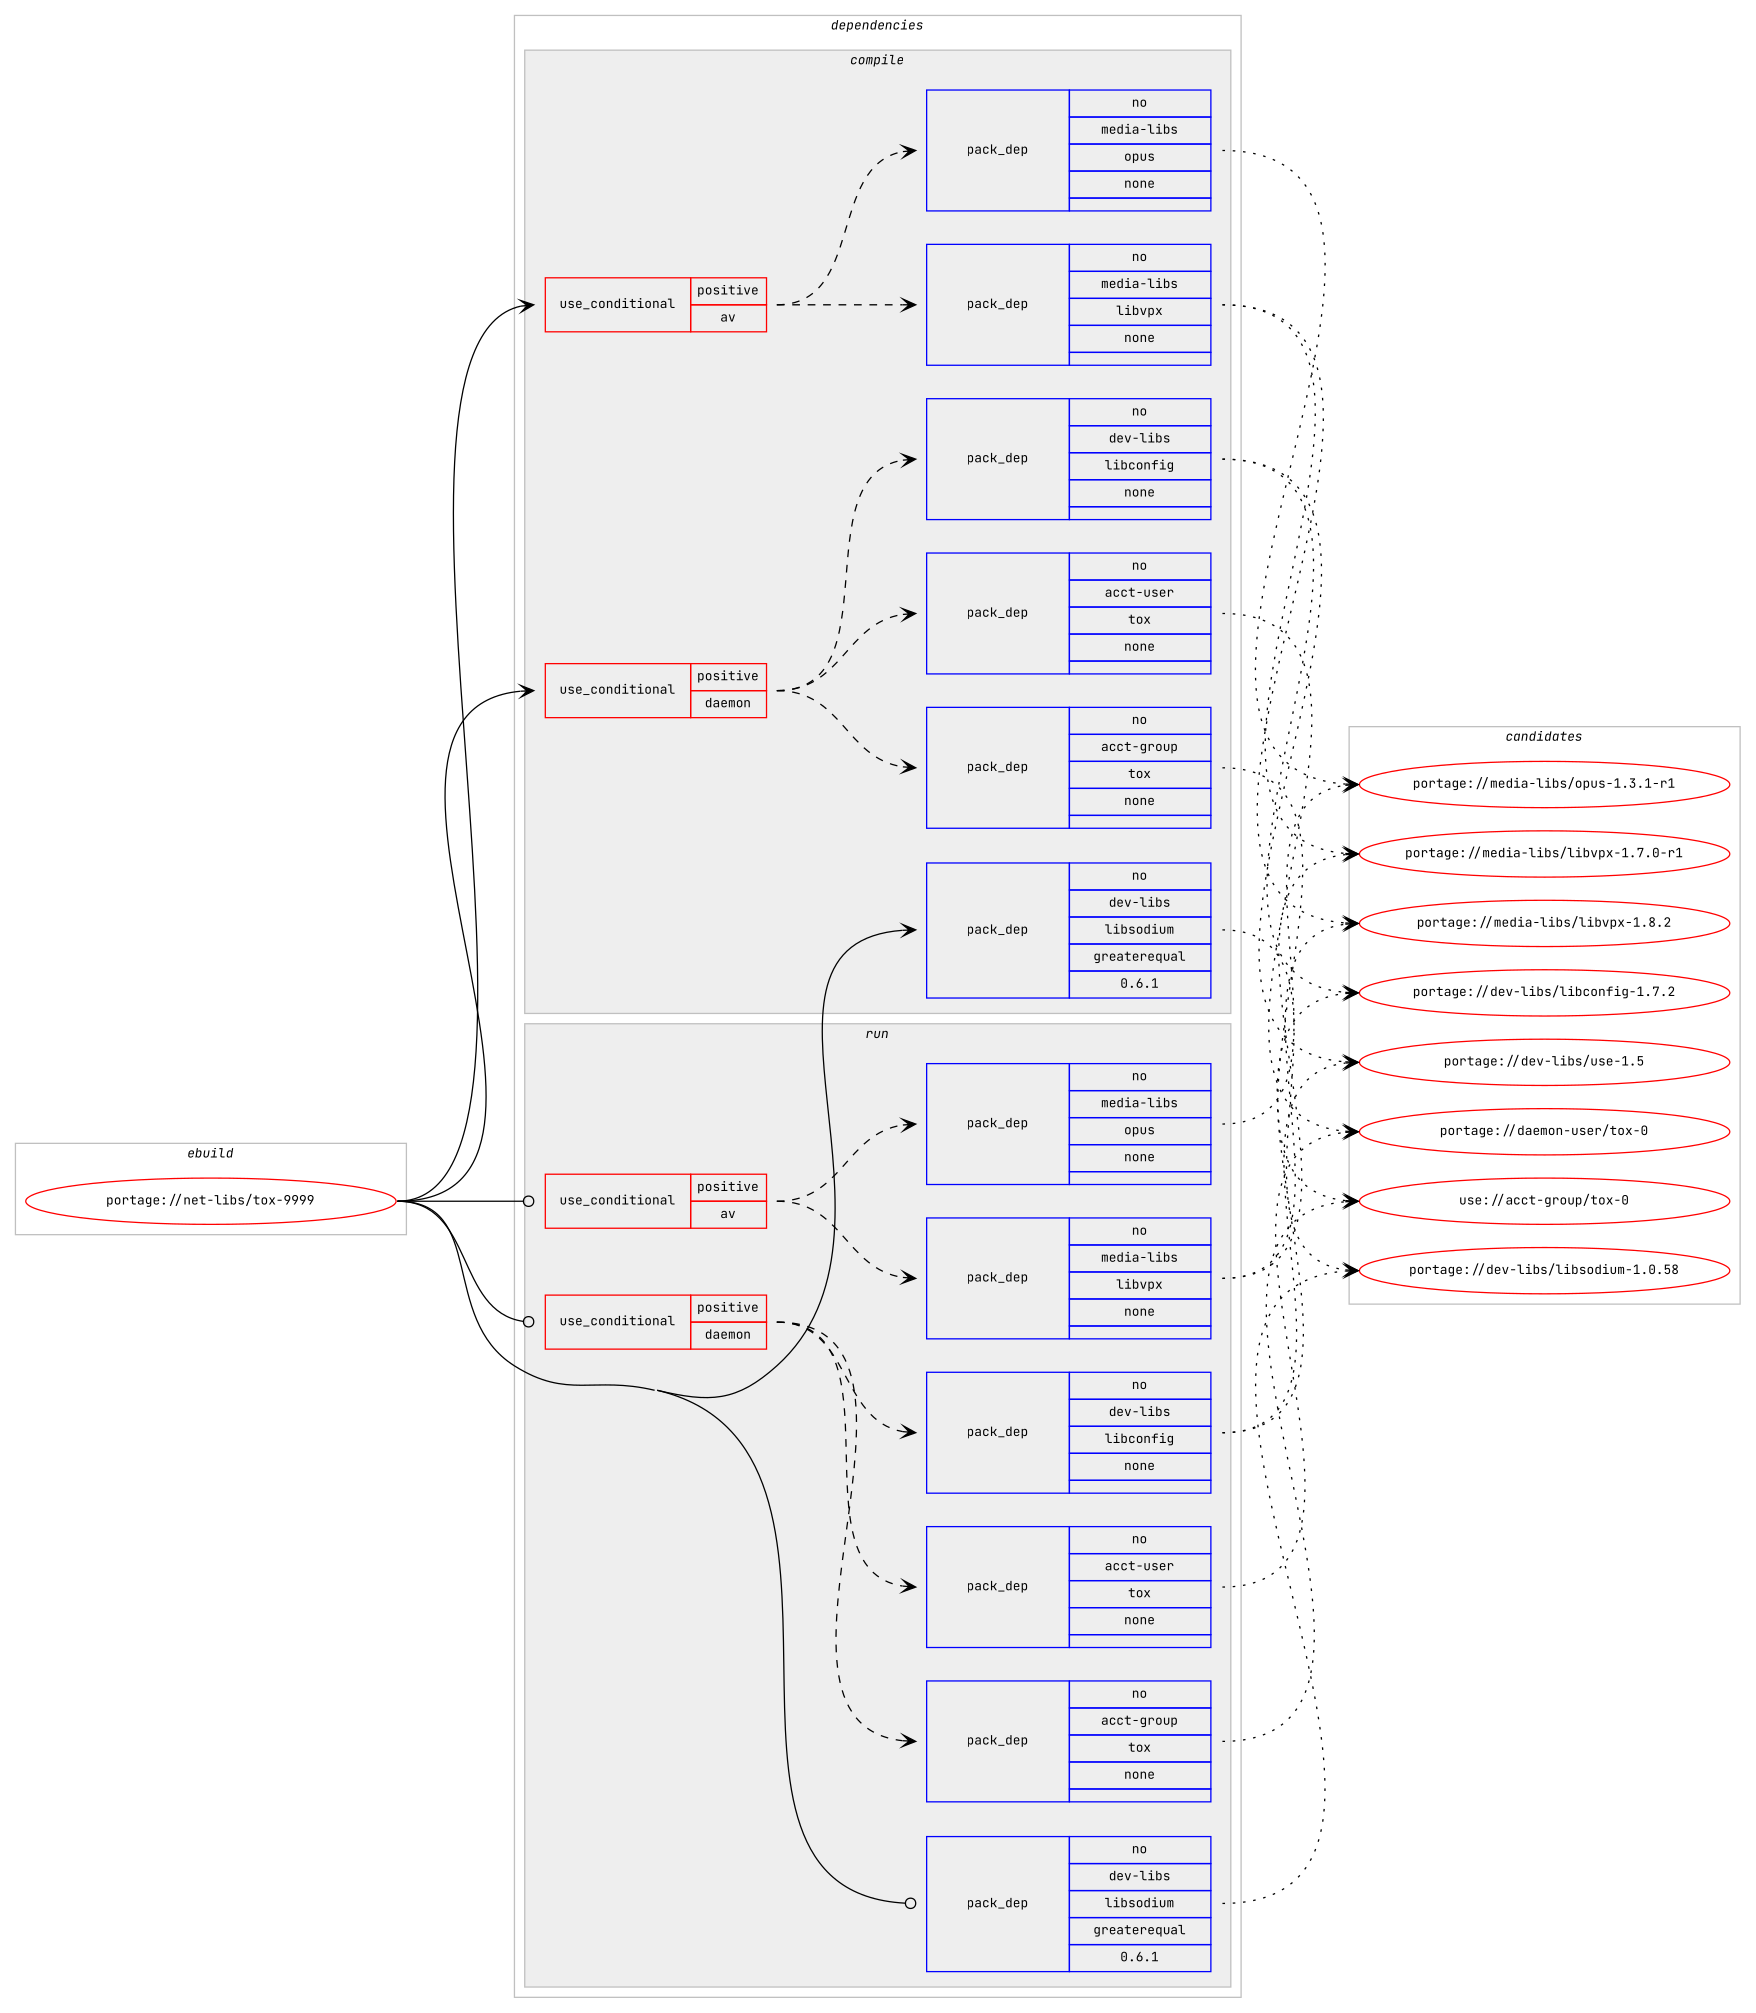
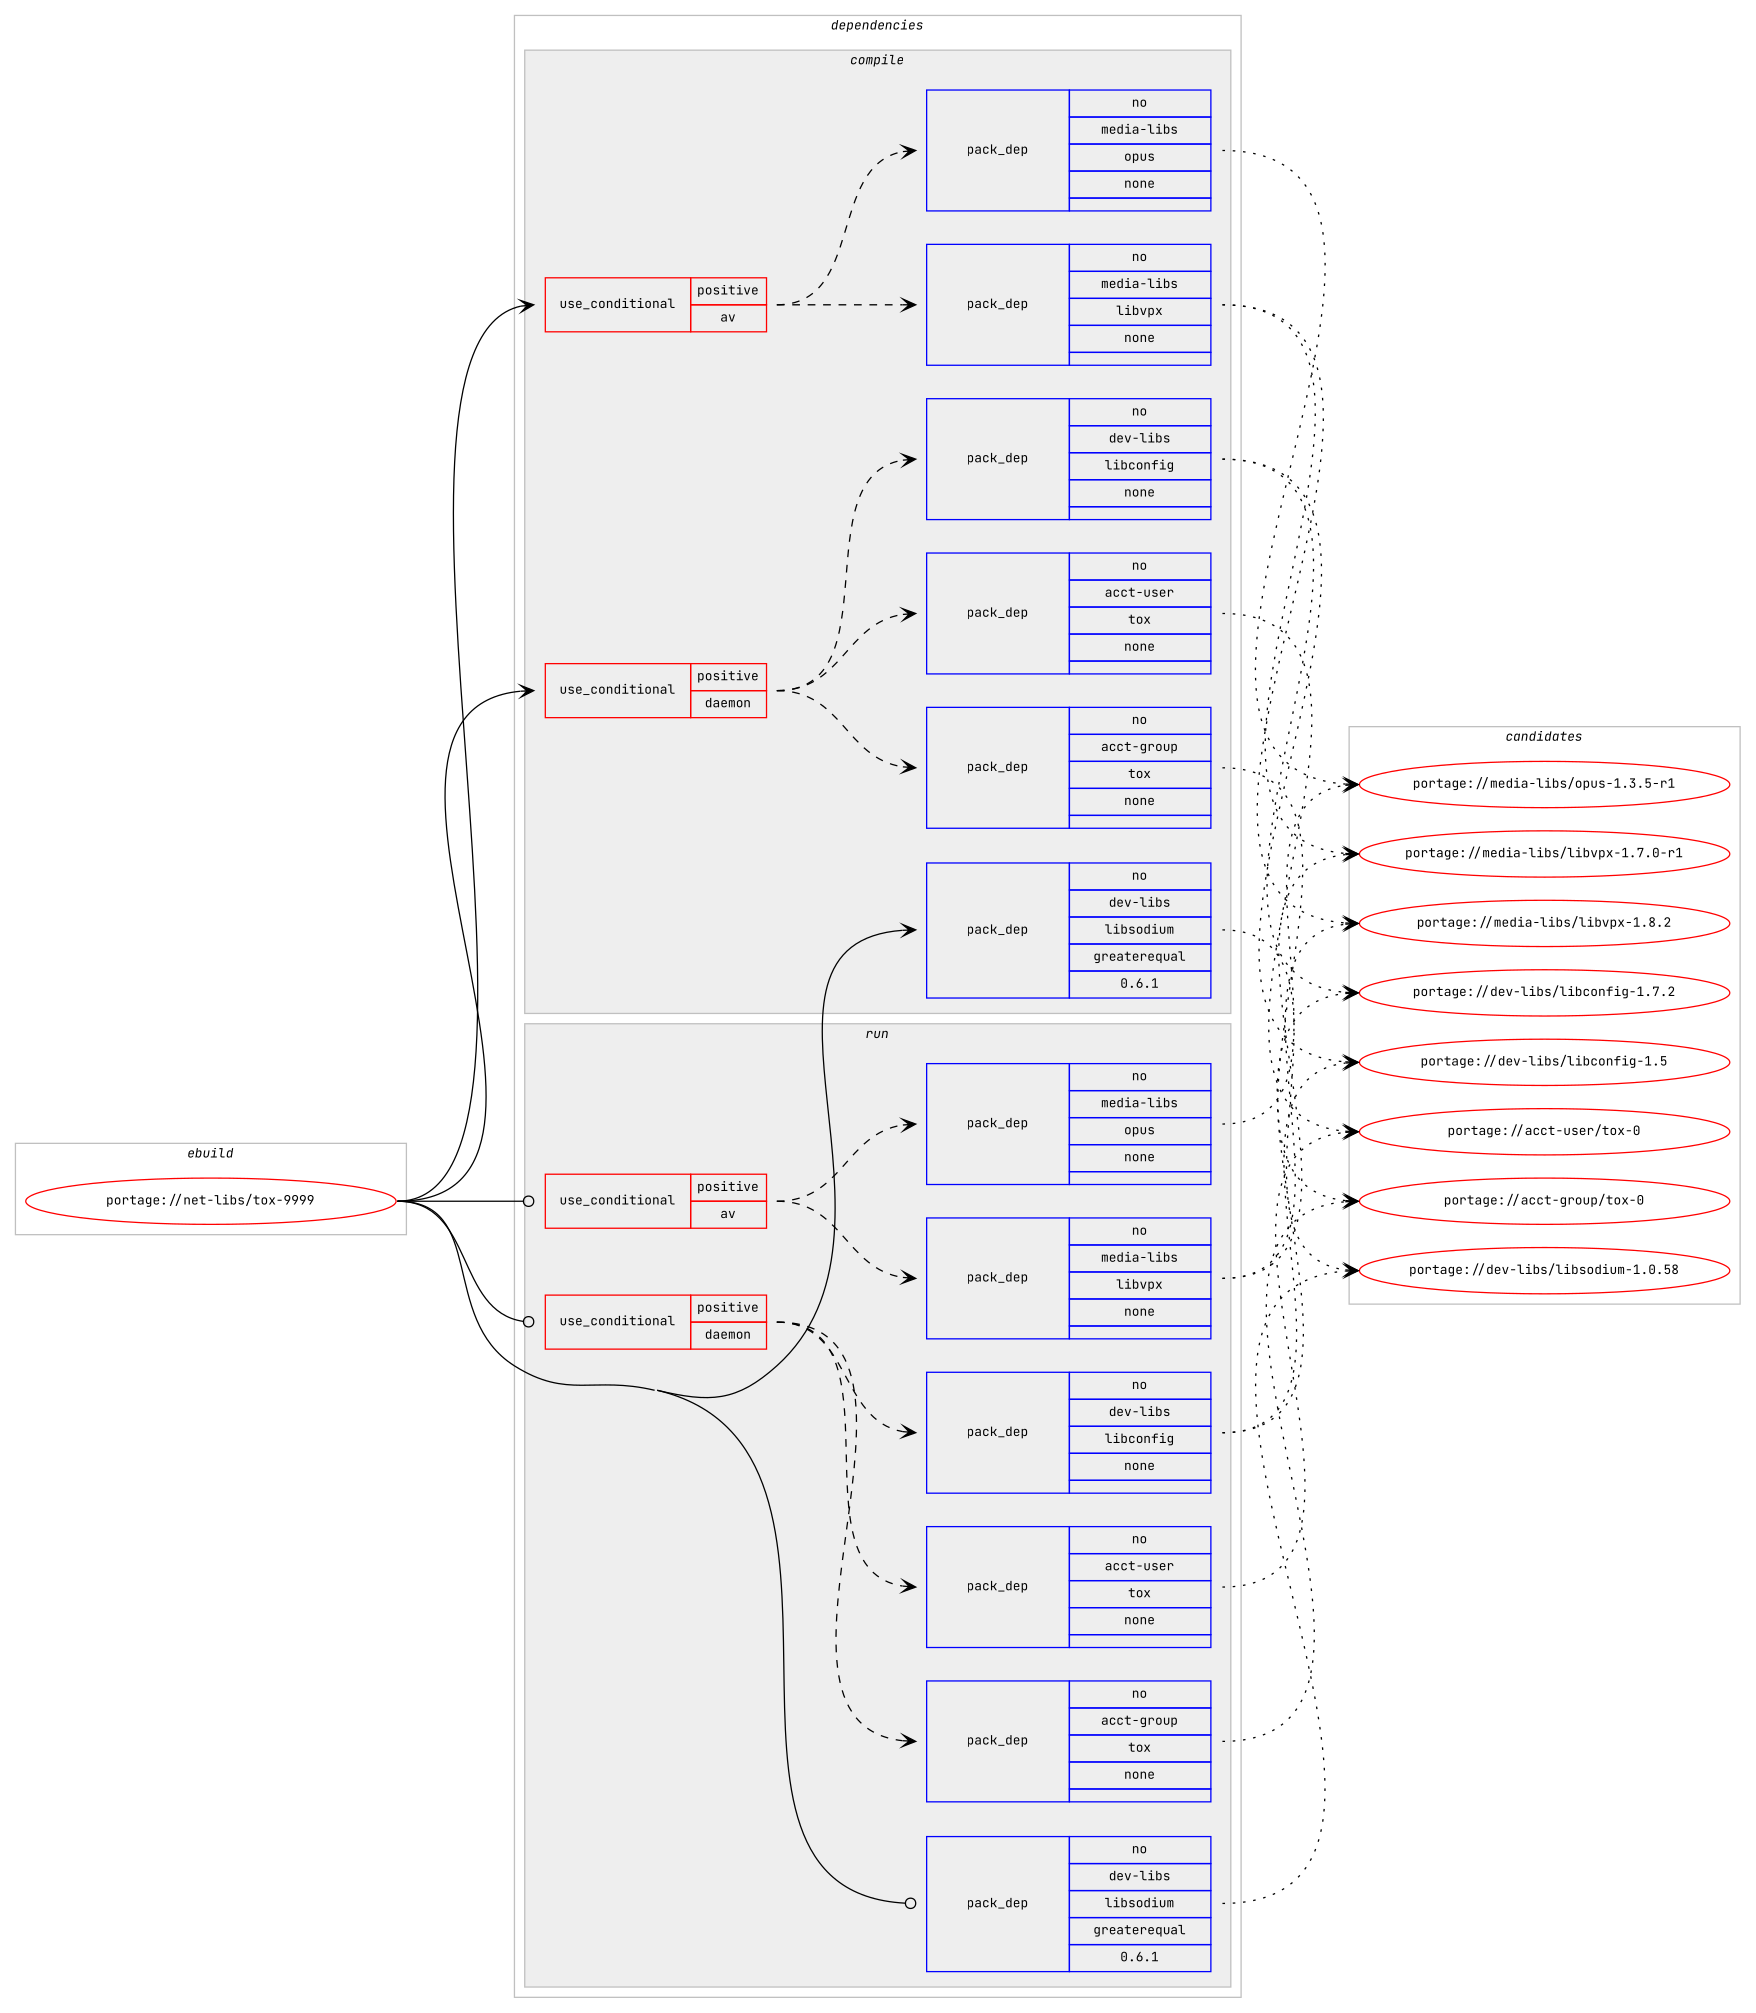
node "portage://media-libs/opus-1.3.1-r1": label "portage://media-libs/opus-1.3.1-r1" -> "portage://media-libs/opus-1.3.5-r1"
node "portage://dev-libs/use-1.5": label "portage://dev-libs/use-1.5" -> "portage://dev-libs/libconfig-1.5"
node "portage://daemon-user/tox-0": label "portage://daemon-user/tox-0" -> "portage://acct-user/tox-0"
node "use://acct-group/tox-0": label "use://acct-group/tox-0" -> "portage://acct-group/tox-0"
